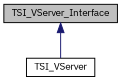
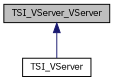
node "TSI_VServer_Interface": label "TSI_VServer_Interface" -> "TSI_VServer_VServer"
